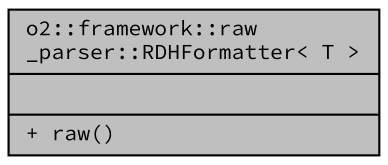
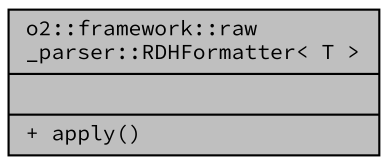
node "o2::framework::raw": text "+ raw()" -> "+ apply()"
